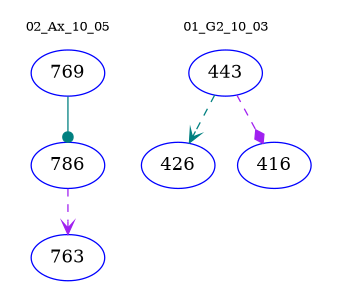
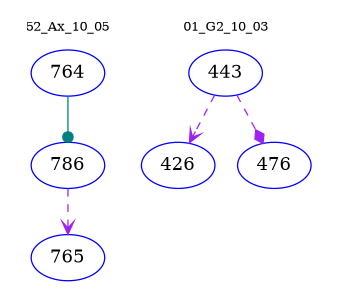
cluster "02_Ax_10_05": label "02_Ax_10_05" -> "52_Ax_10_05"
node "769": label "769" -> "764"
edge "443" -> "426": color teal -> purple
node "416": label "416" -> "476"
node "763": label "763" -> "765"
